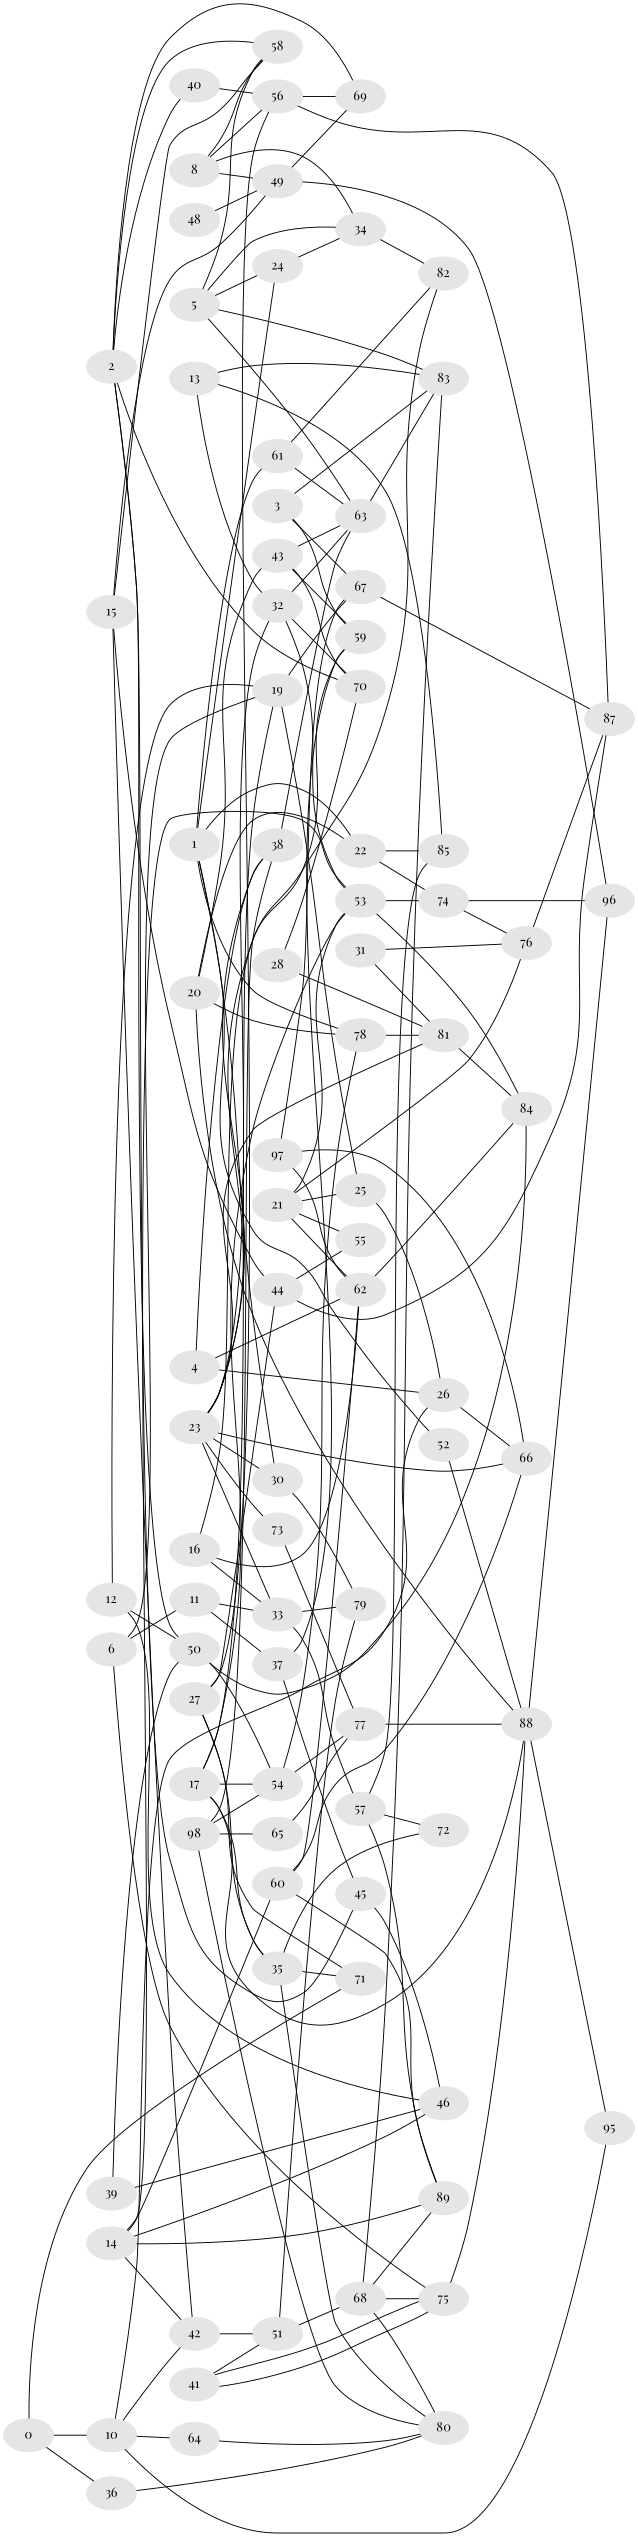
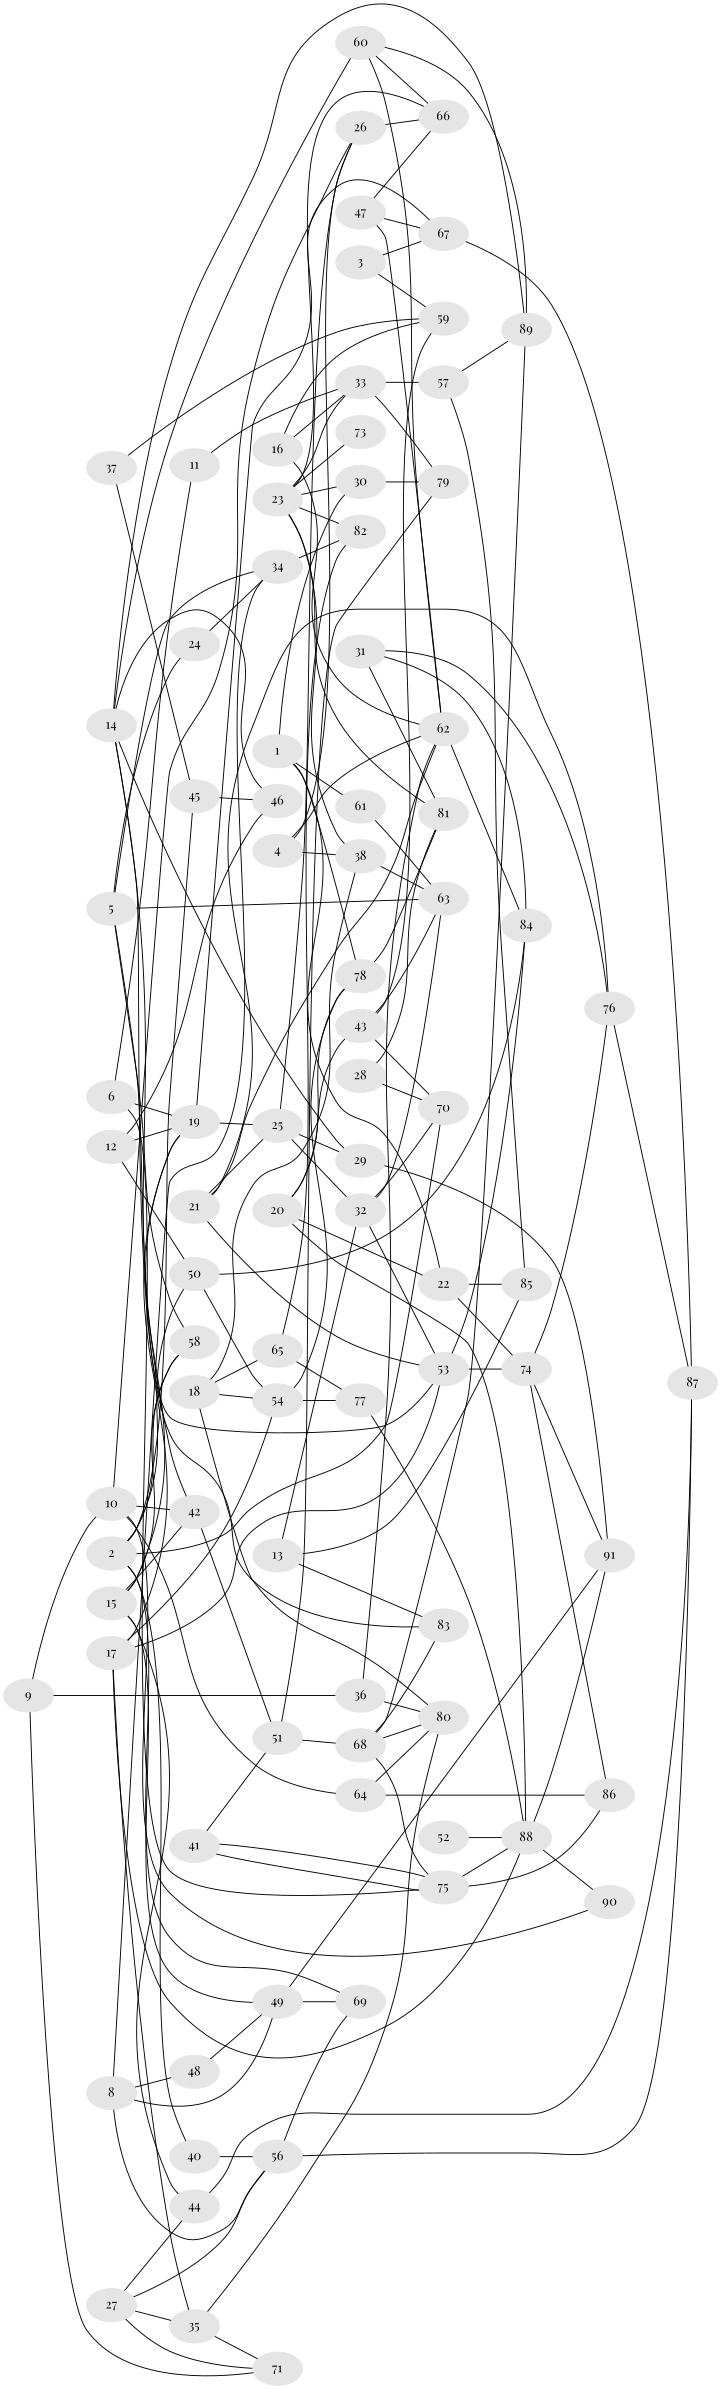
edge "58" -- "8": now "48" -- "8"
edge "82" -- "61": now "82" -- "65"
edge "83" -- "3": removed
edge "83" -- "63": removed
edge "24" -- "1": removed
edge "32" -- "23": now "32" -- "25"
node "96": label "96" -> "91"
edge "81" -- "84": now "31" -- "84"
edge "1" -- "52": removed
node "97": label "97" -> "47"
node "29": added
edge "62" -- "36": added
node "55": removed
edge "19" -- "15": added
edge "73" -- "77": removed
edge "11" -- "37": removed
node "86": added
node "72": removed
node "98": label "98" -> "18"
node "95": label "95" -> "90"
node "39": removed
node "0": label "0" -> "9"
